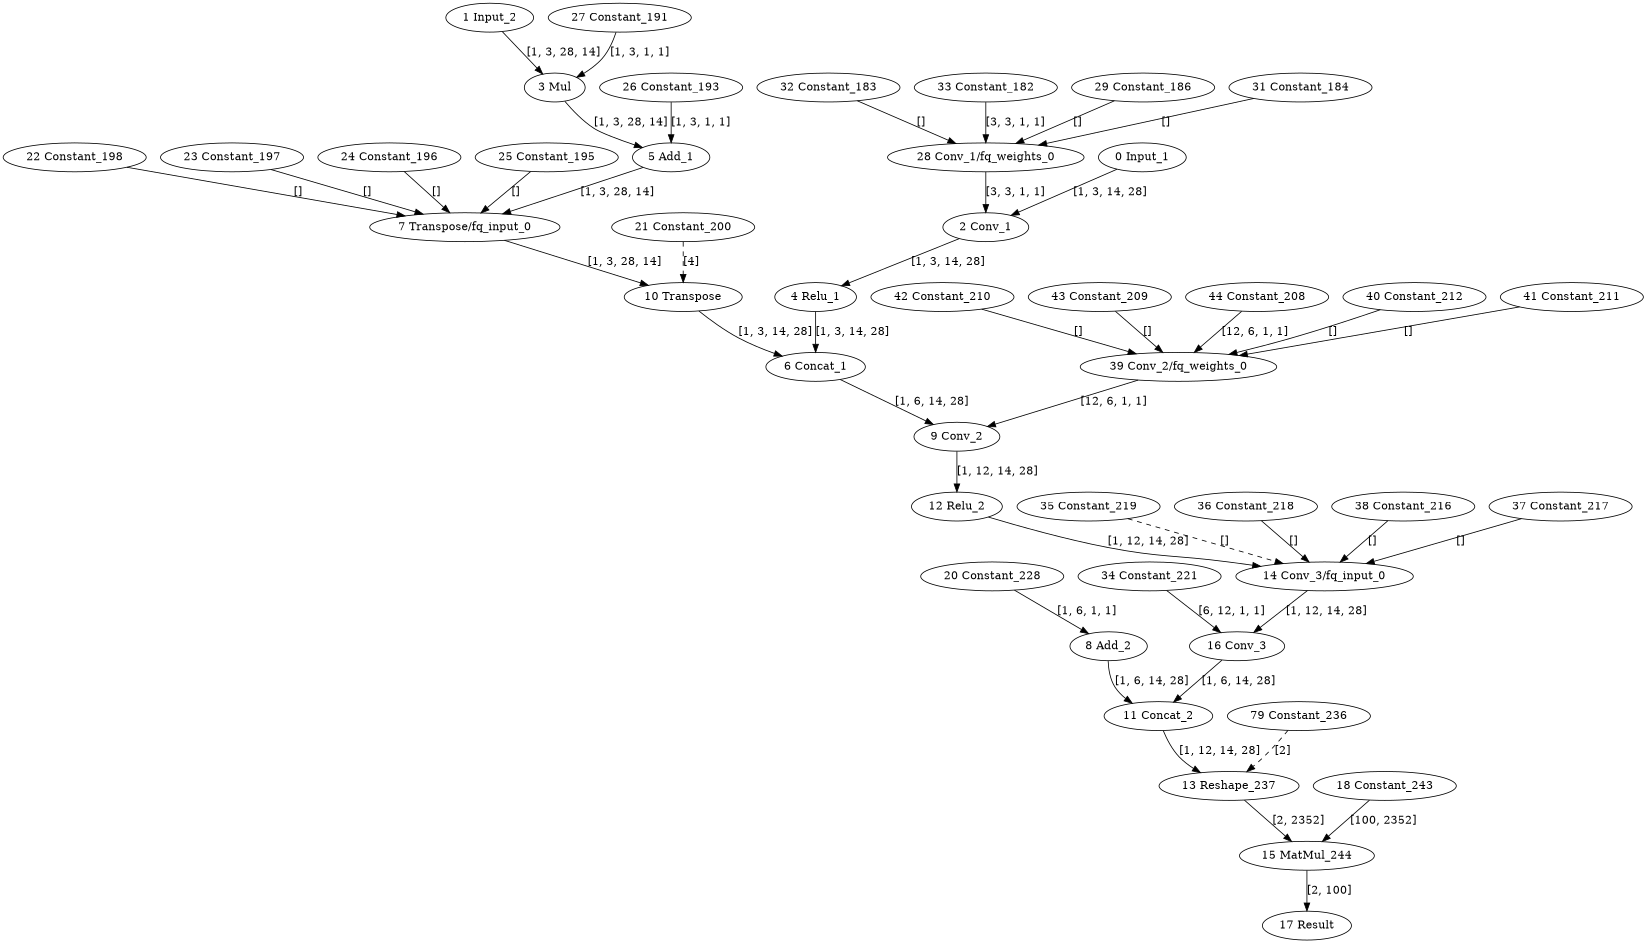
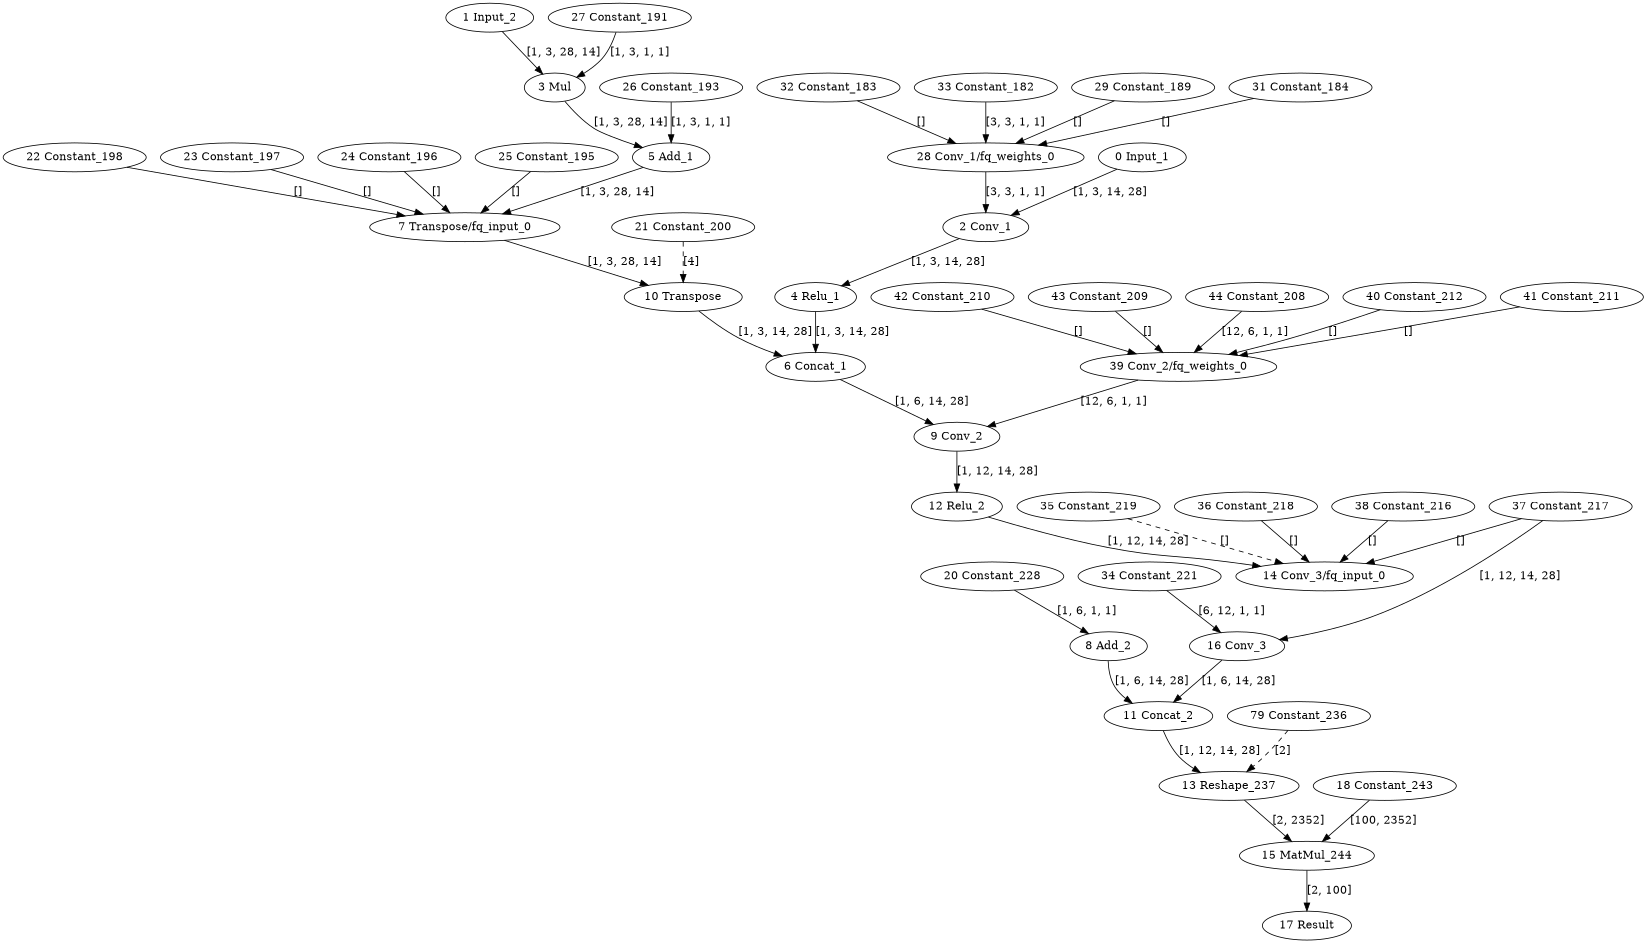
node "29 Constant_186": label "29 Constant_186" -> "29 Constant_189"
edge "14 Conv_3/fq_input_0" -> "16 Conv_3": now "37 Constant_217" -> "16 Conv_3"
